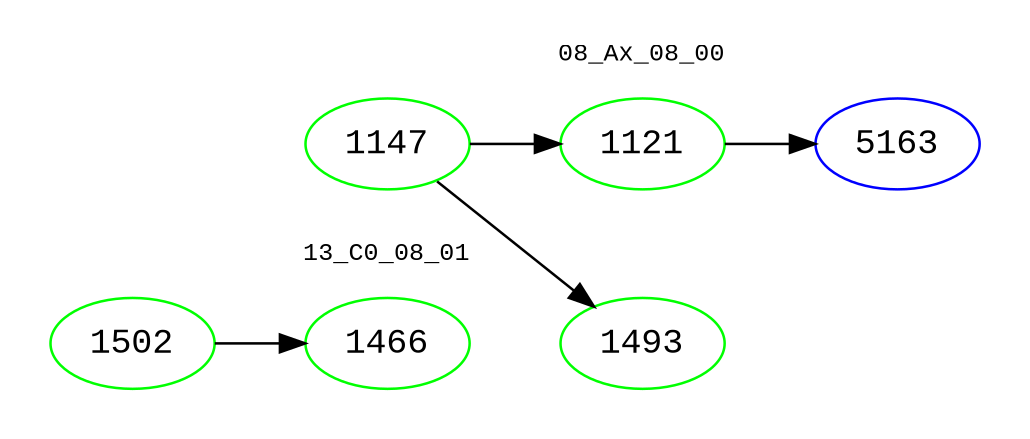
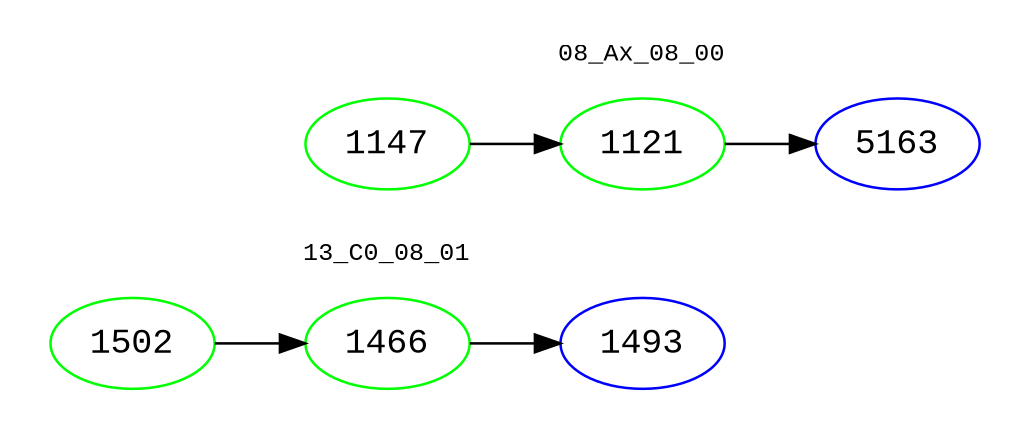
edge "1147" -> "1493": now "1466" -> "1493"
node "1493": color green -> blue
